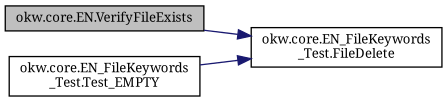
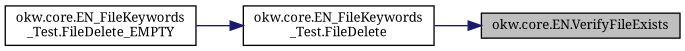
edge "okw.core.EN.VerifyFileExists" -> "okw.core.EN_FileKeywords _Test.FileDelete": reversed
node "okw.core.EN_FileKeywords _Test.Test_EMPTY": label "okw.core.EN_FileKeywords _Test.Test_EMPTY" -> "okw.core.EN_FileKeywords _Test.FileDelete_EMPTY"
